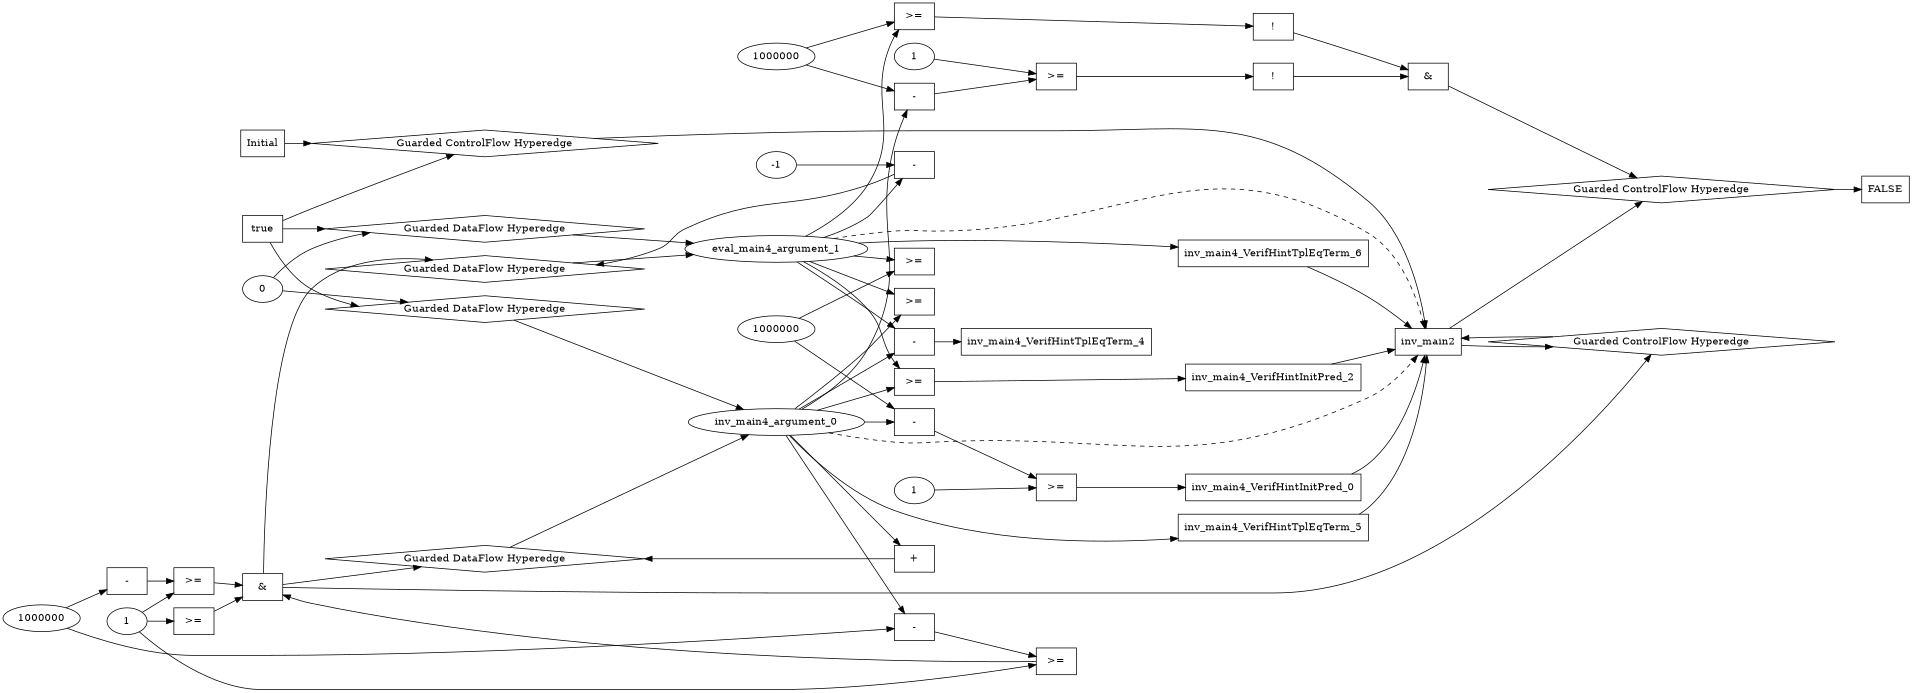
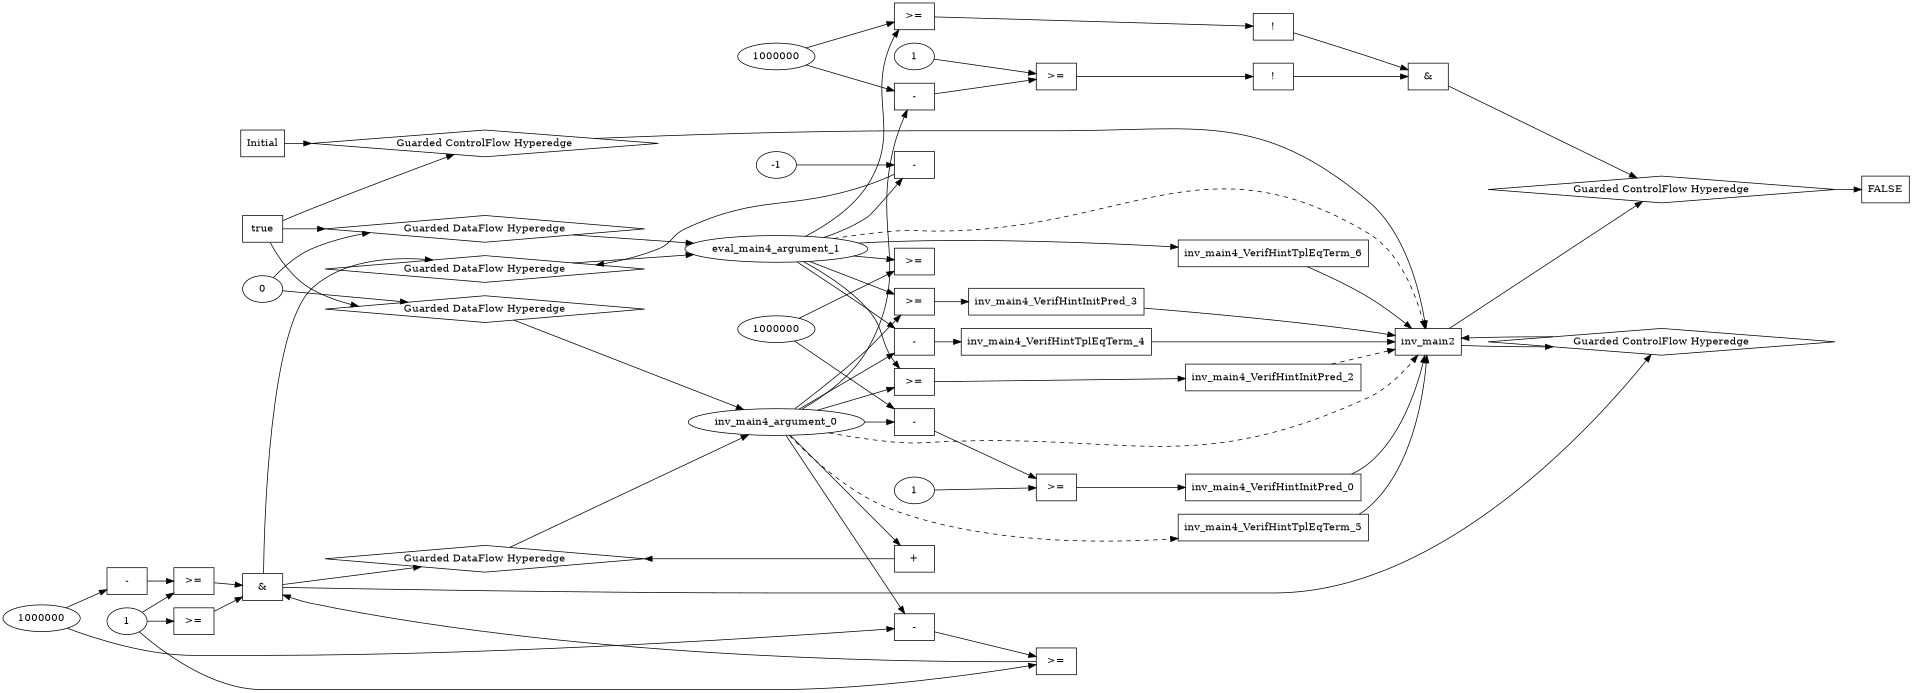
node "inv_main4_VerifHintInitPred_3": added
edge "inv_main4_VerifHintTplEqTerm_4" -> "inv_main2": added
edge "inv_main4_VerifHintInitPred_2" -> "inv_main2": style solid -> dashed
edge "inv_main4_argument_0" -> "inv_main4_VerifHintTplEqTerm_5": style solid -> dashed
